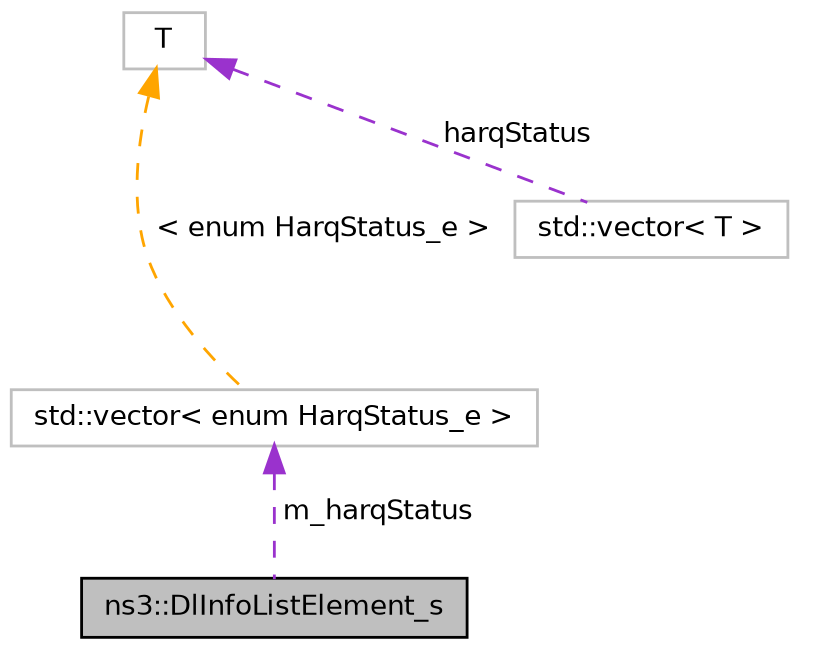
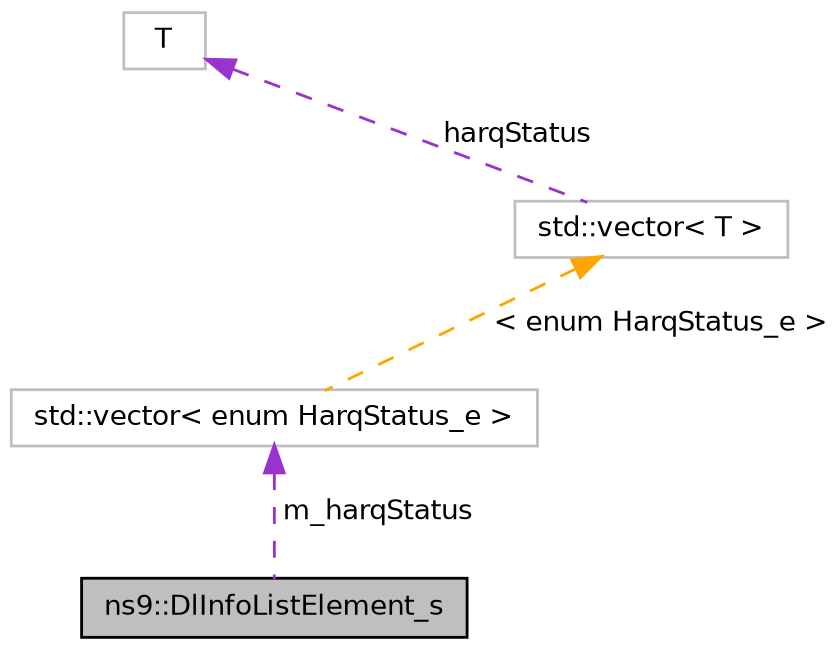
edge "std::vector< enum HarqStatus_e >" -> "T": now "std::vector< enum HarqStatus_e >" -> "std::vector< T >"
node "ns3::DlInfoListElement_s": label "ns3::DlInfoListElement_s" -> "ns9::DlInfoListElement_s"
